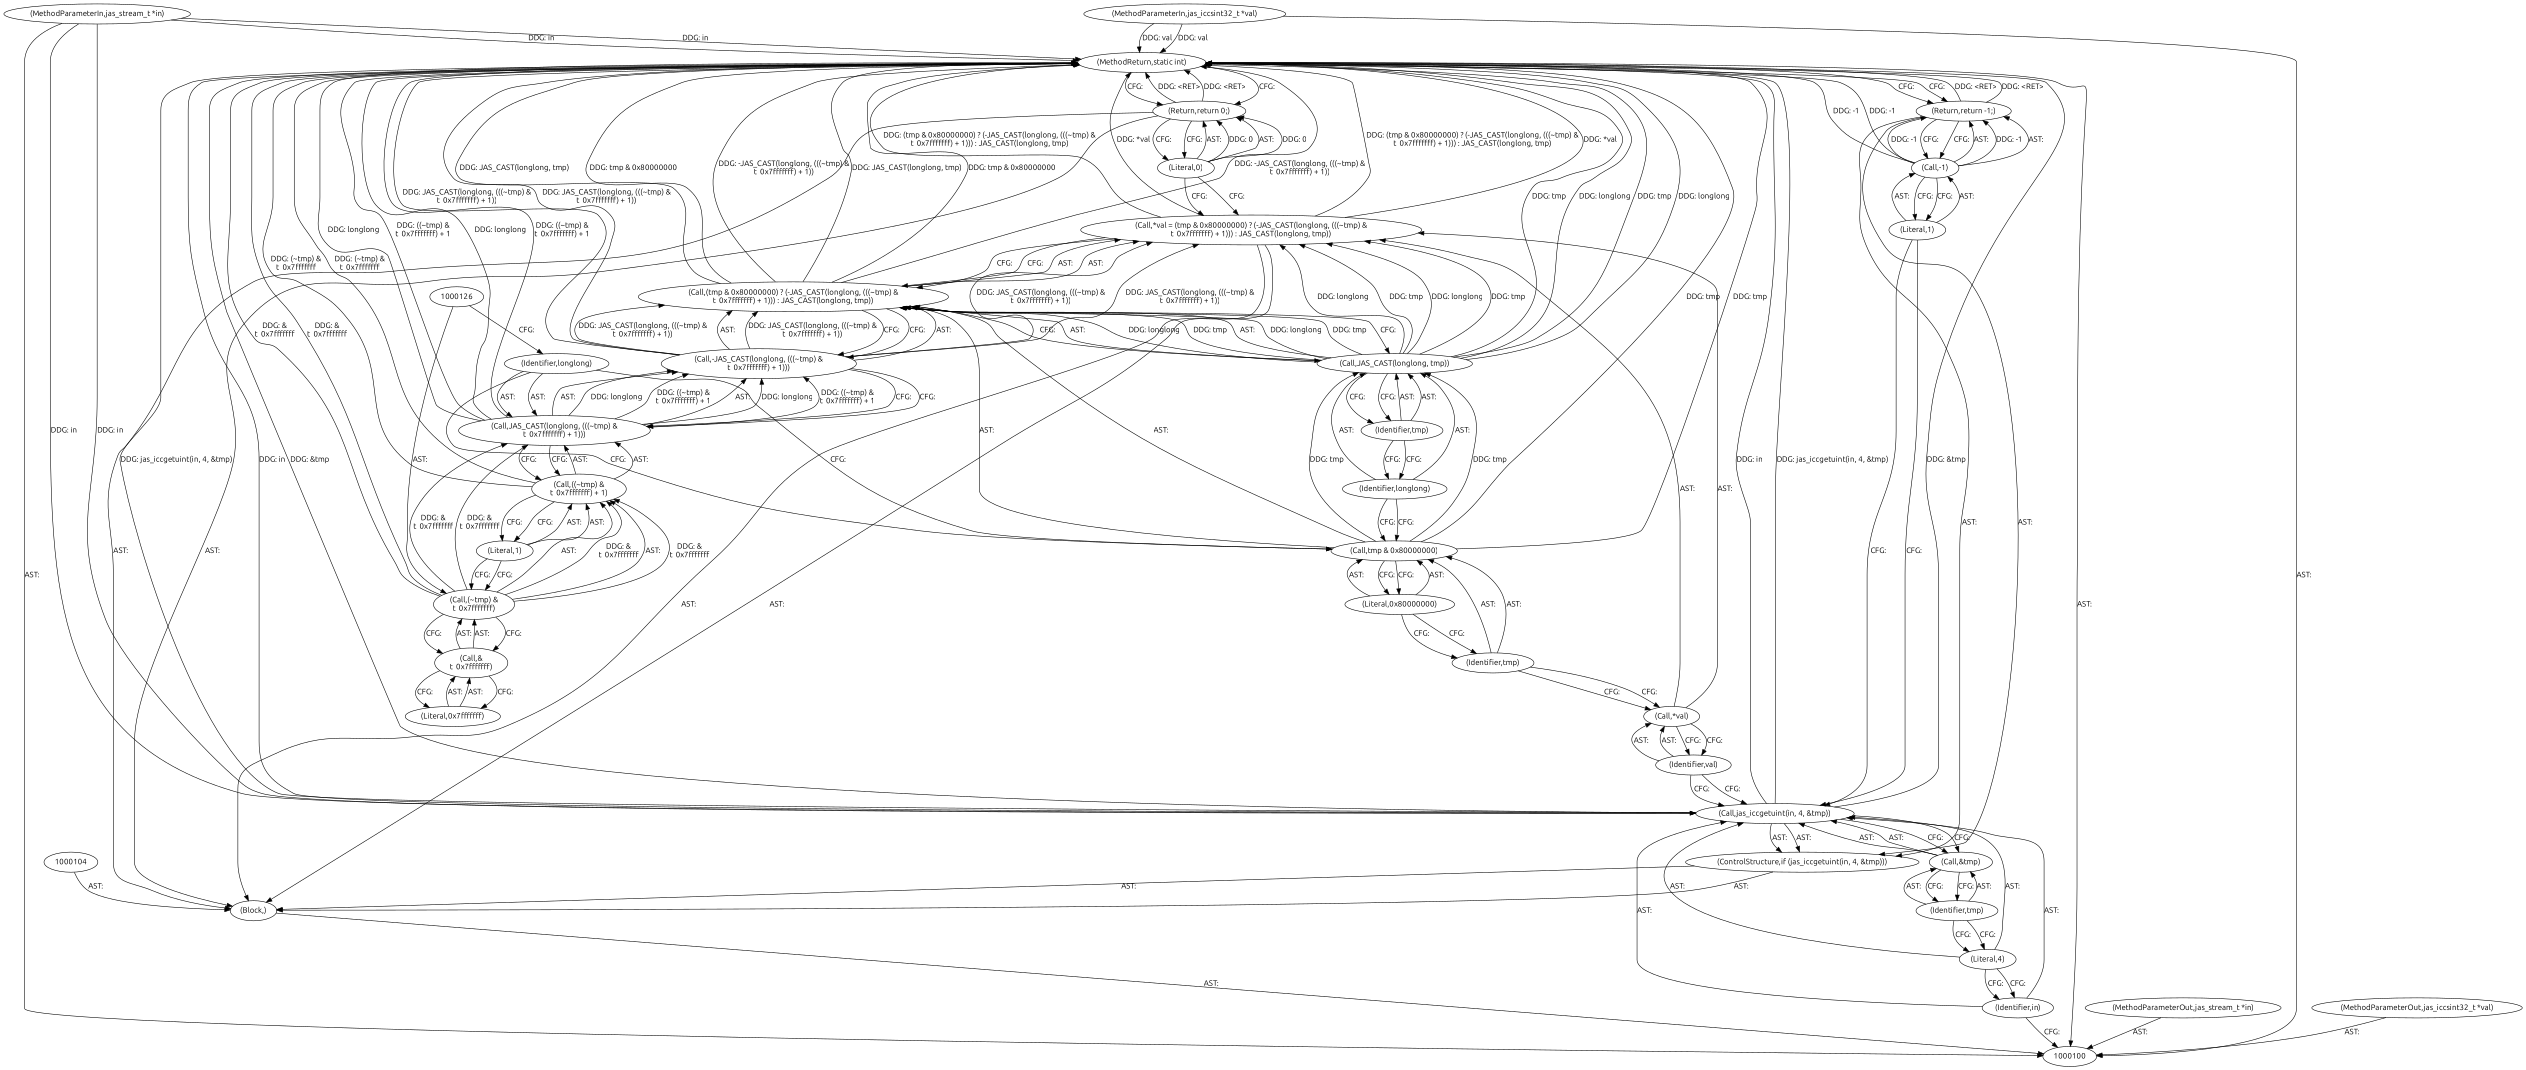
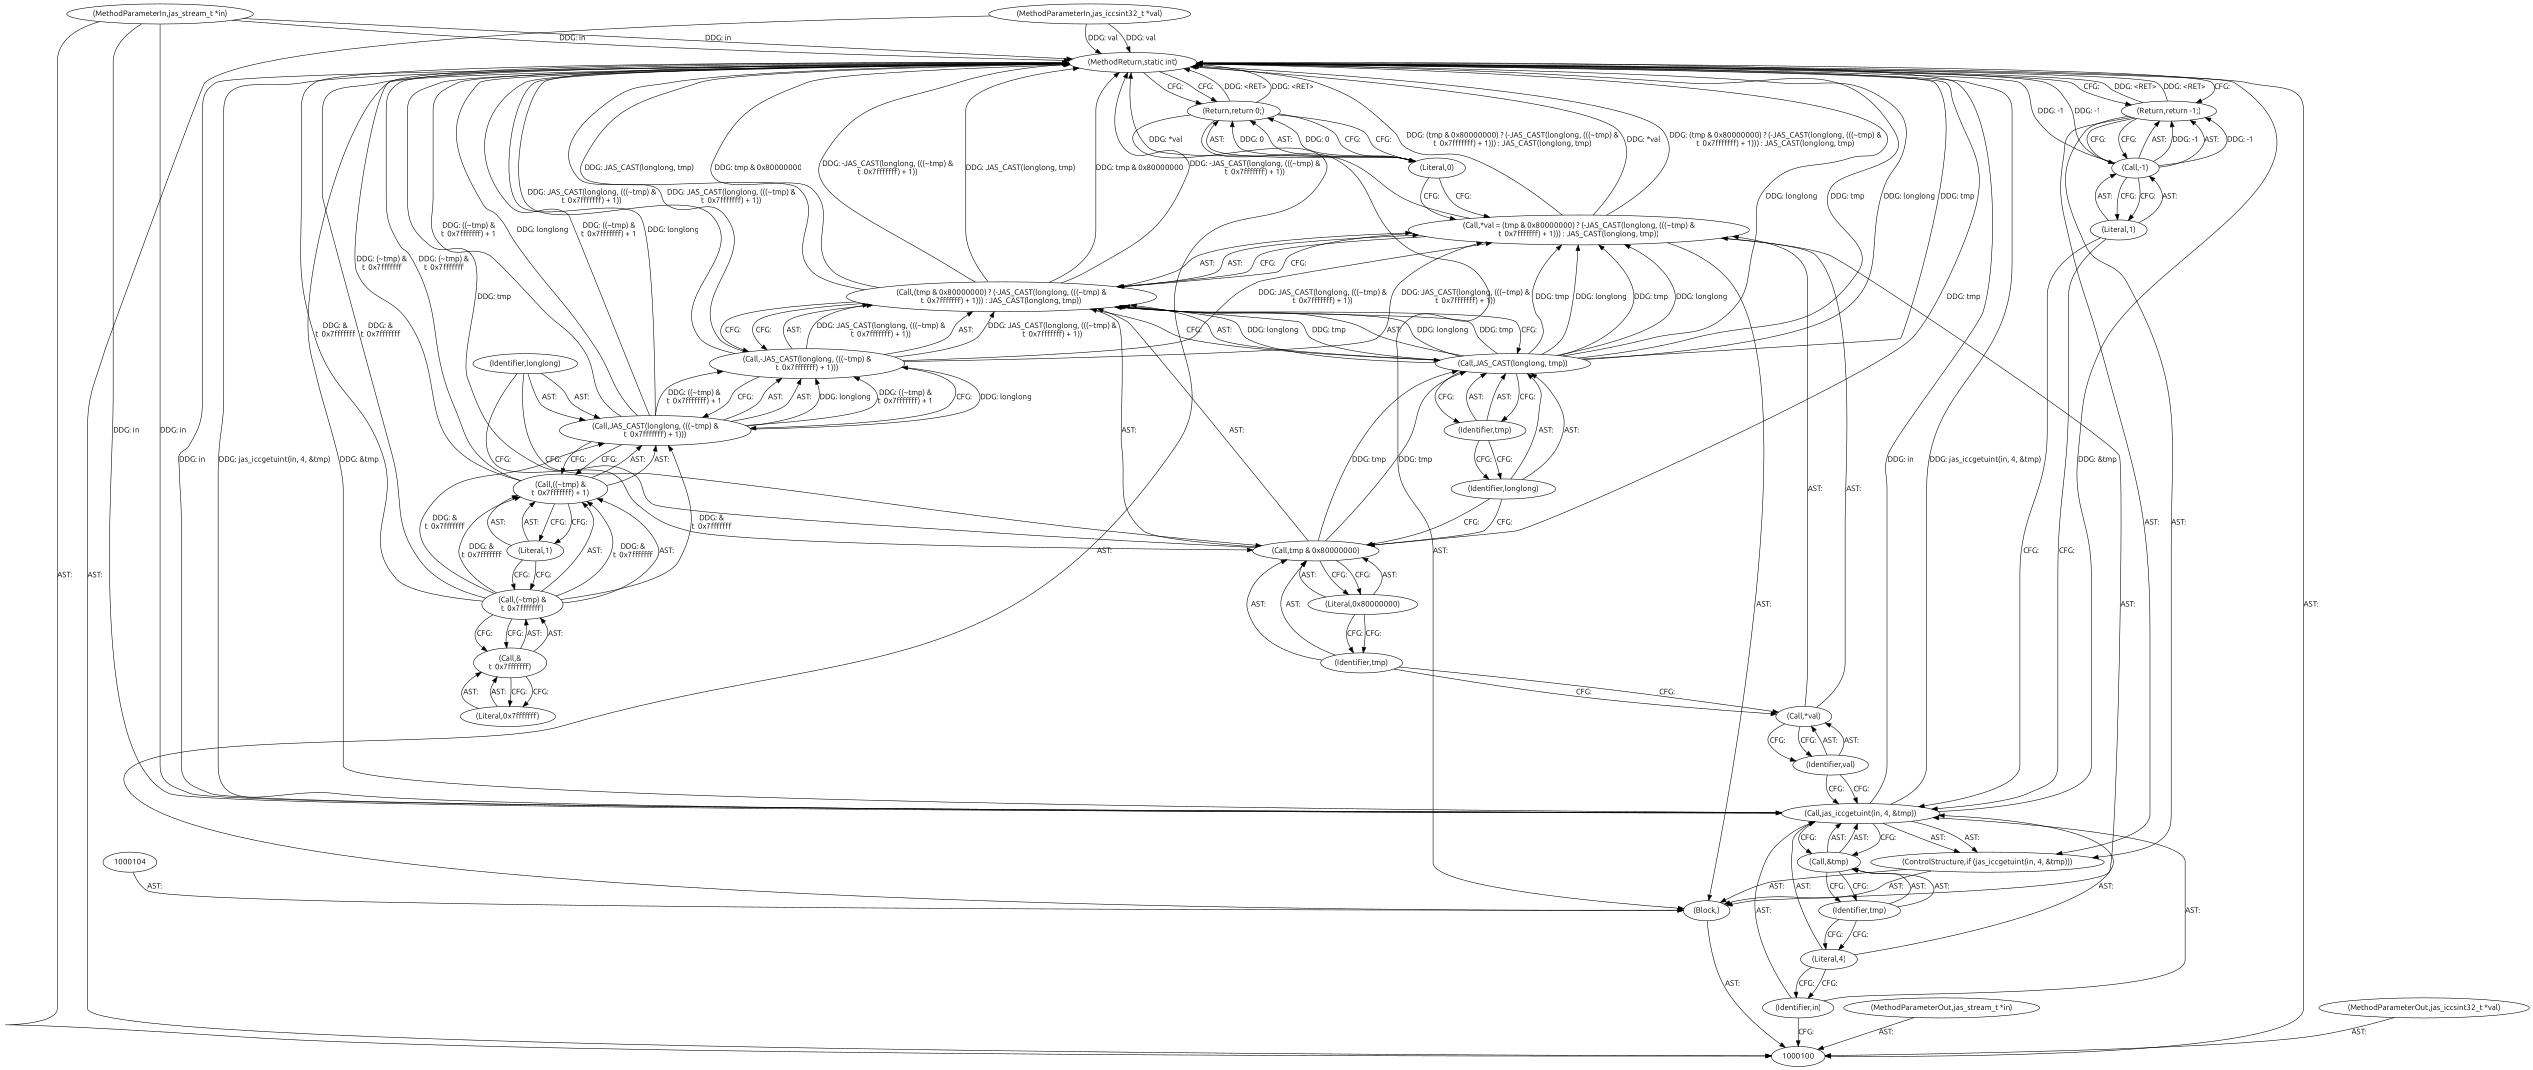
node "1000126": removed
